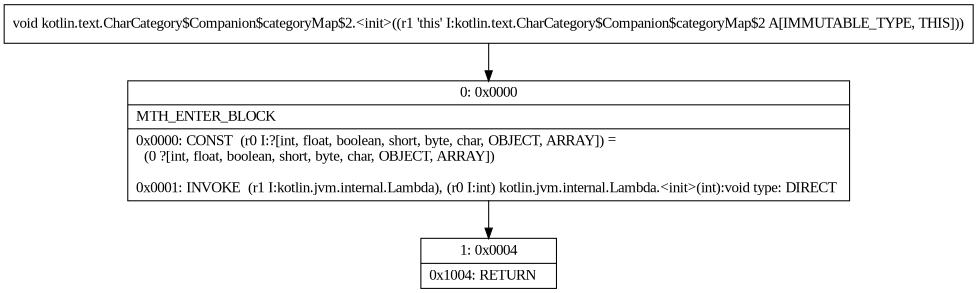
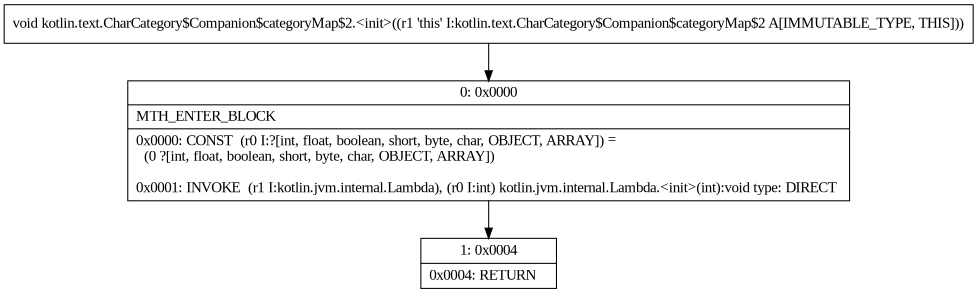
node "1: 0x0004": text "0x1004: RETURN" -> "0x0004: RETURN"
